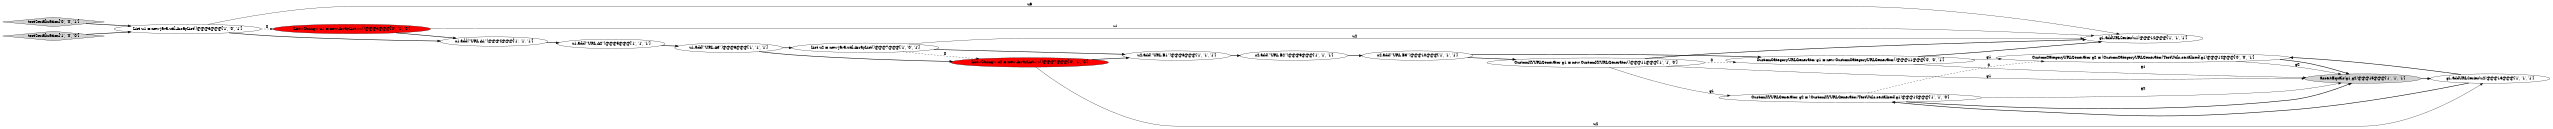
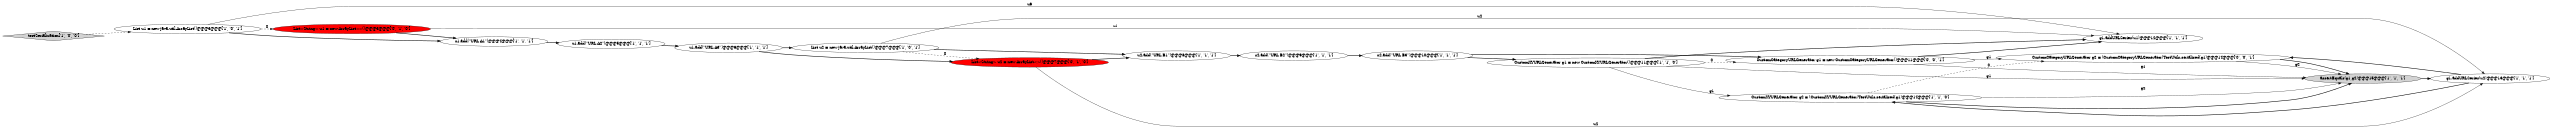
node "testSerialization['0', '0', '1']": removed
edge "testSerialization['1', '0', '0']" -> "List u1 = new java.util.ArrayList()@@@3@@@['1', '0', '1']": style bold -> dashed
edge "List u2 = new java.util.ArrayList()@@@7@@@['1', '0', '1']" -> "g1.addURLSeries(u1)@@@12@@@['1', '1', '1']": now "List u2 = new java.util.ArrayList()@@@7@@@['1', '0', '1']" -> "g1.addURLSeries(u2)@@@13@@@['1', '1', '1']"
